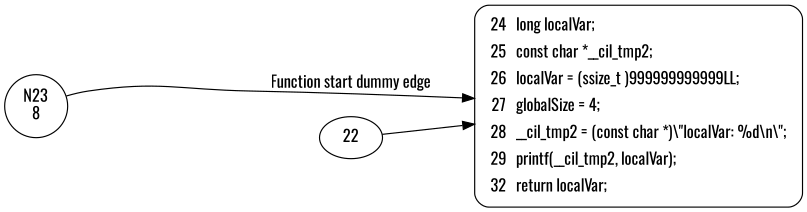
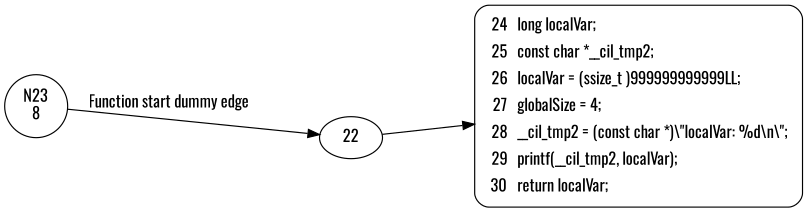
edge "N23 8" -> "24": now "N23 8" -> "22"
node "24": text "32" -> "30"
